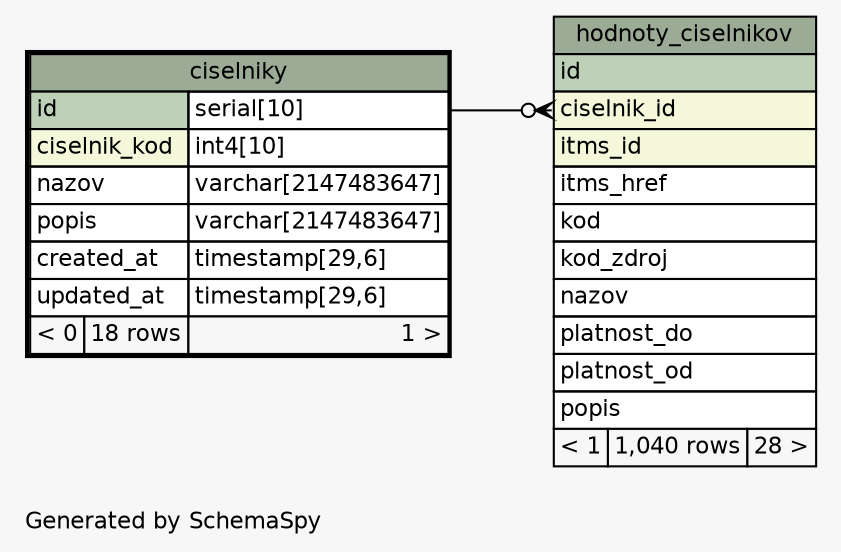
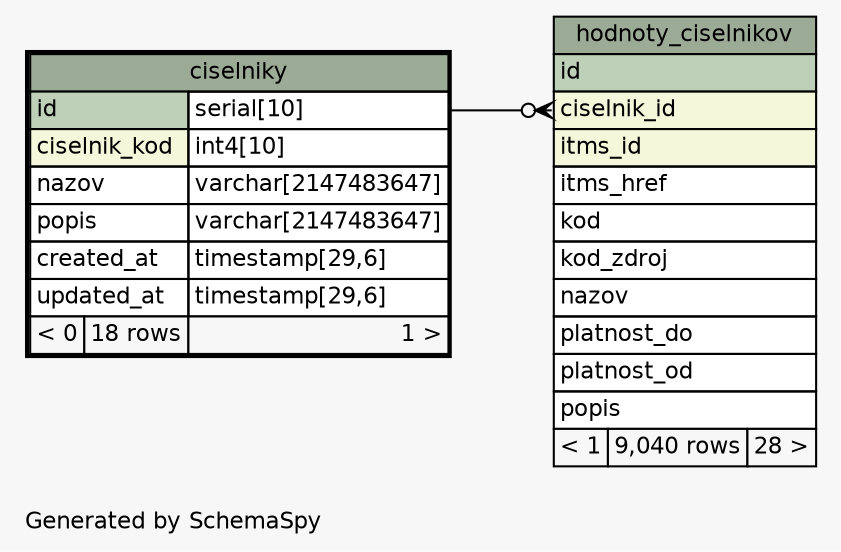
node "hodnoty_ciselnikov": text "1,040 rows" -> "9,040 rows"
